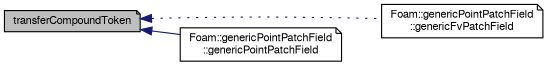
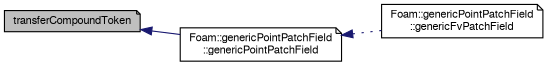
edge "Foam::genericPointPatchField ::genericFvPatchField" -> "transferCompoundToken": now "Foam::genericPointPatchField ::genericFvPatchField" -> "Foam::genericPointPatchField ::genericPointPatchField"
